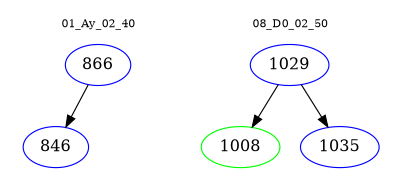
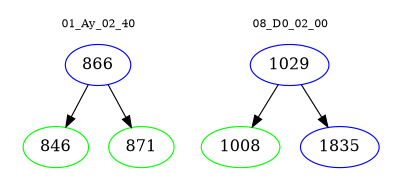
cluster "08_D0_02_50": label "08_D0_02_50" -> "08_D0_02_00"
node "846": color blue -> green
node "871": added
node "1035": label "1035" -> "1835"
